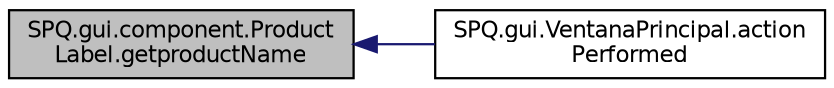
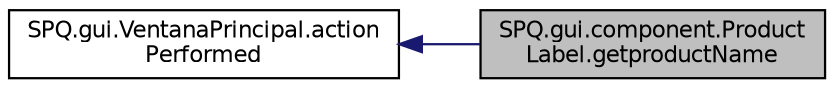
edge "SPQ.gui.VentanaPrincipal.action Performed" -> "SPQ.gui.component.Product Label.getproductName": reversed
